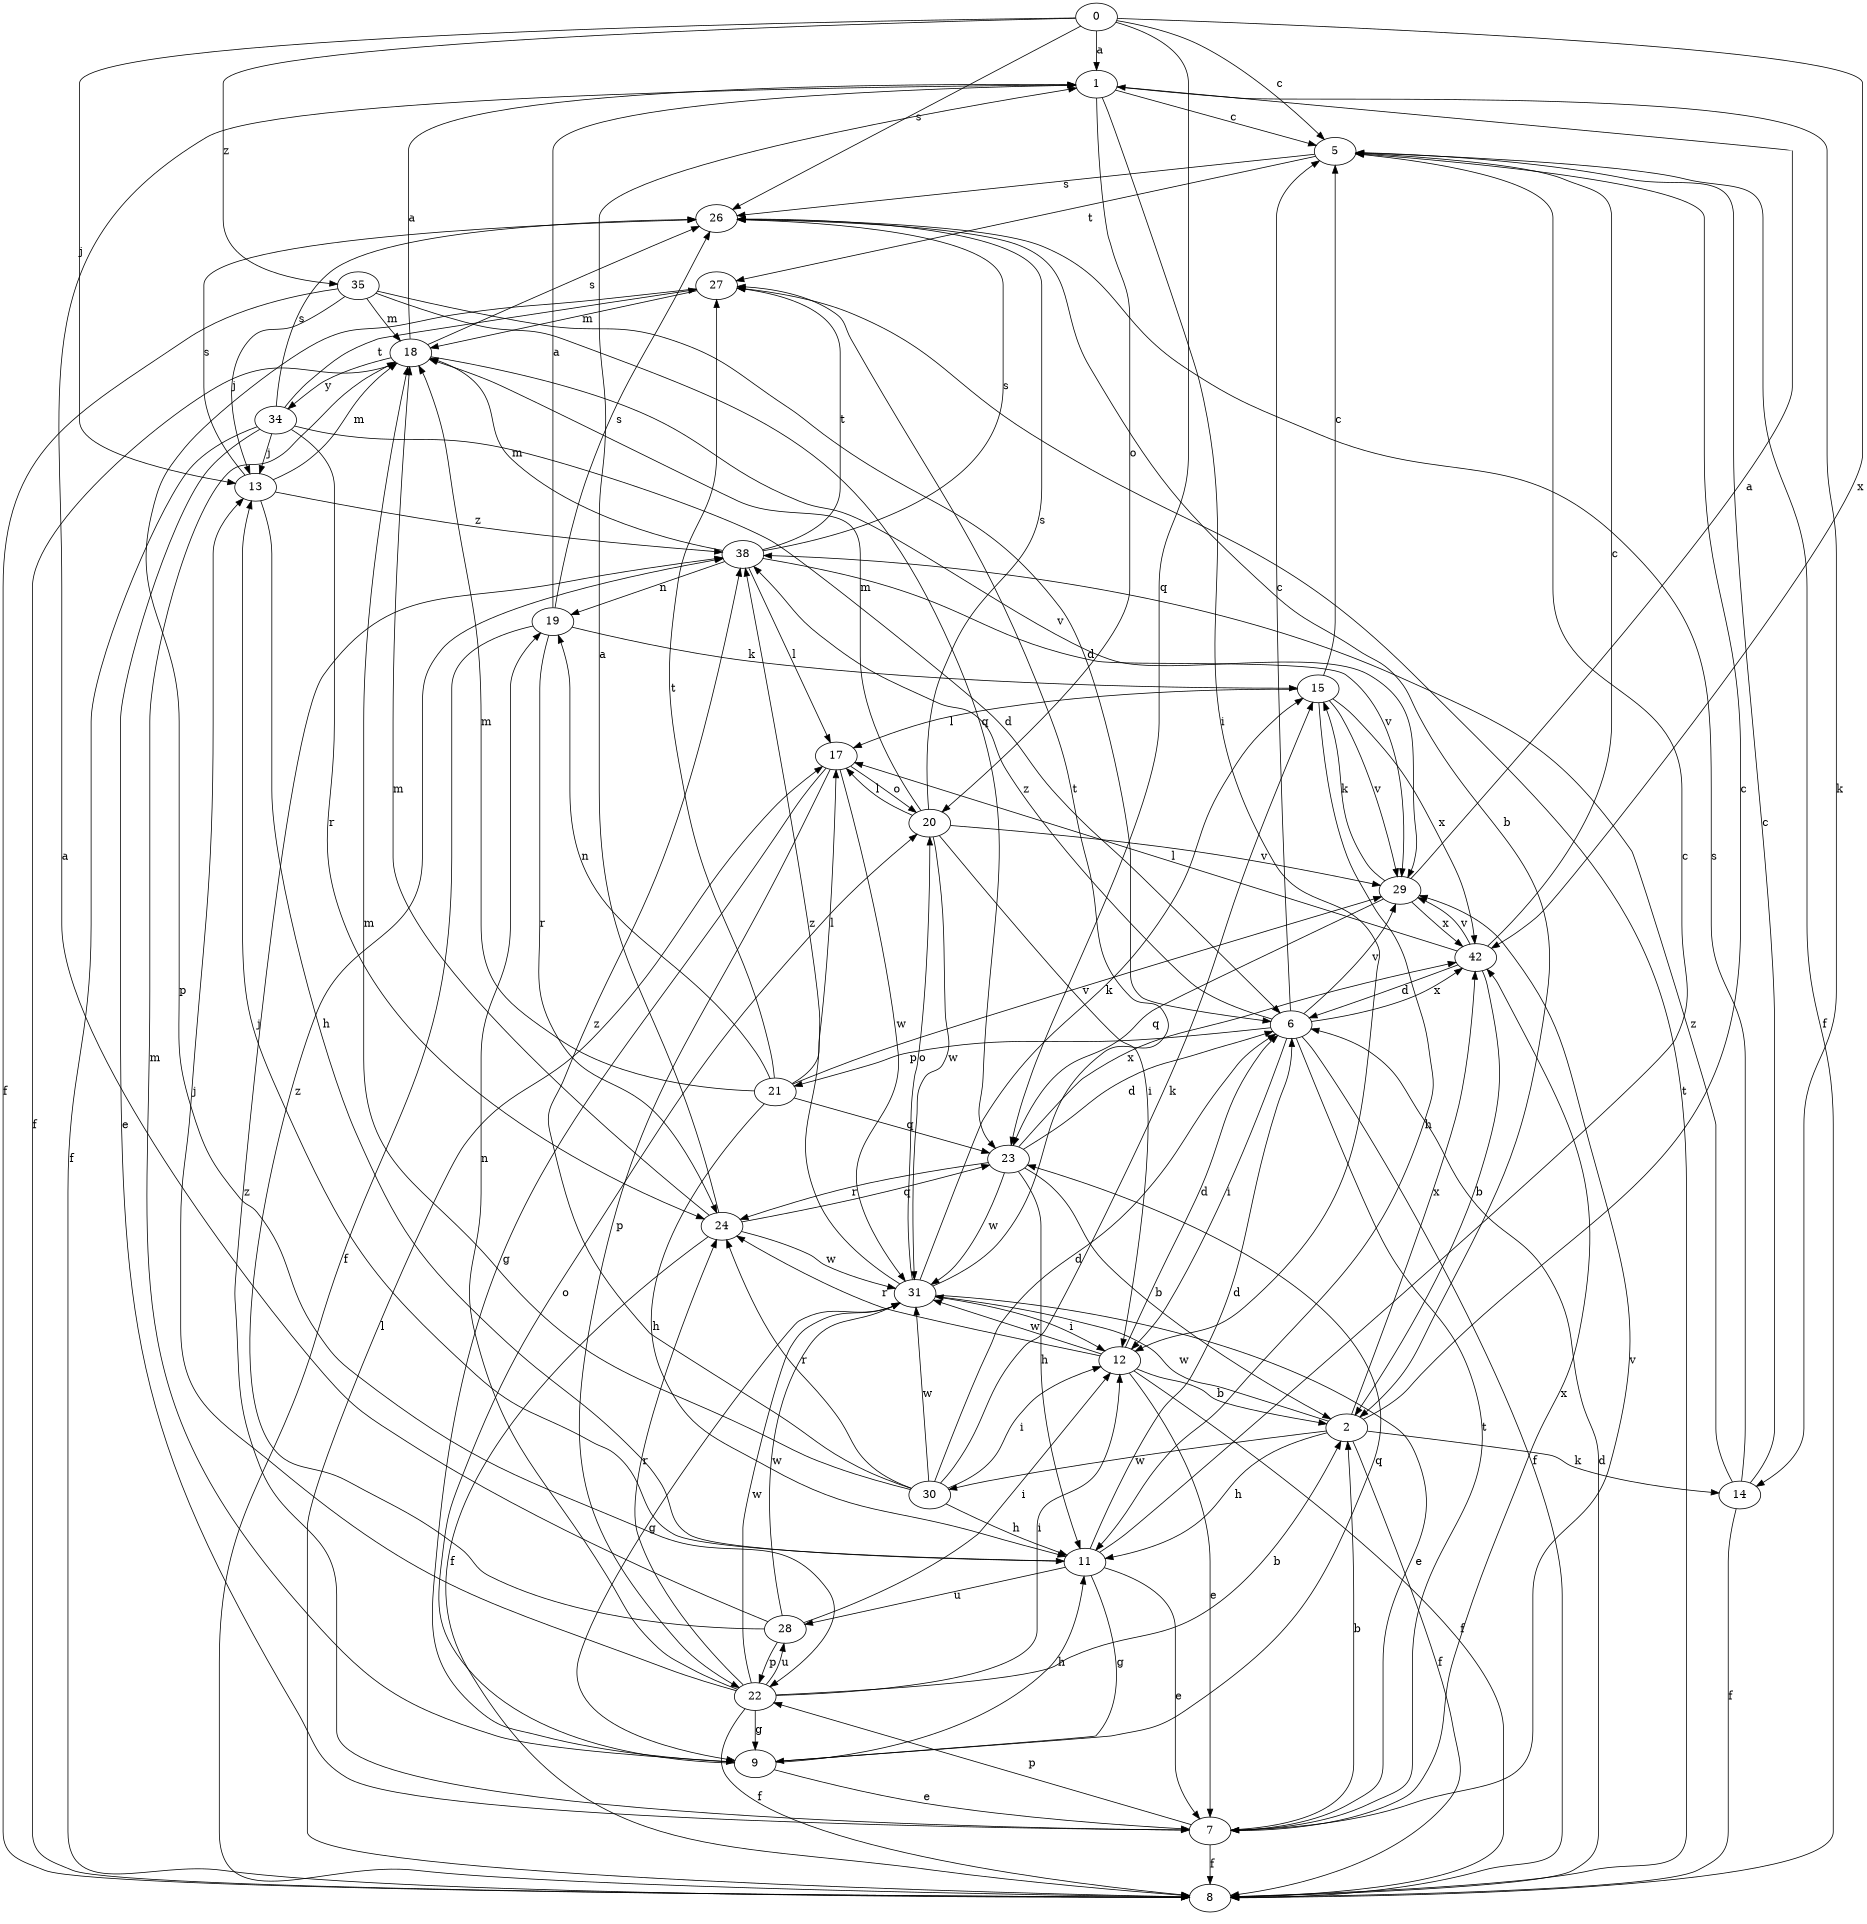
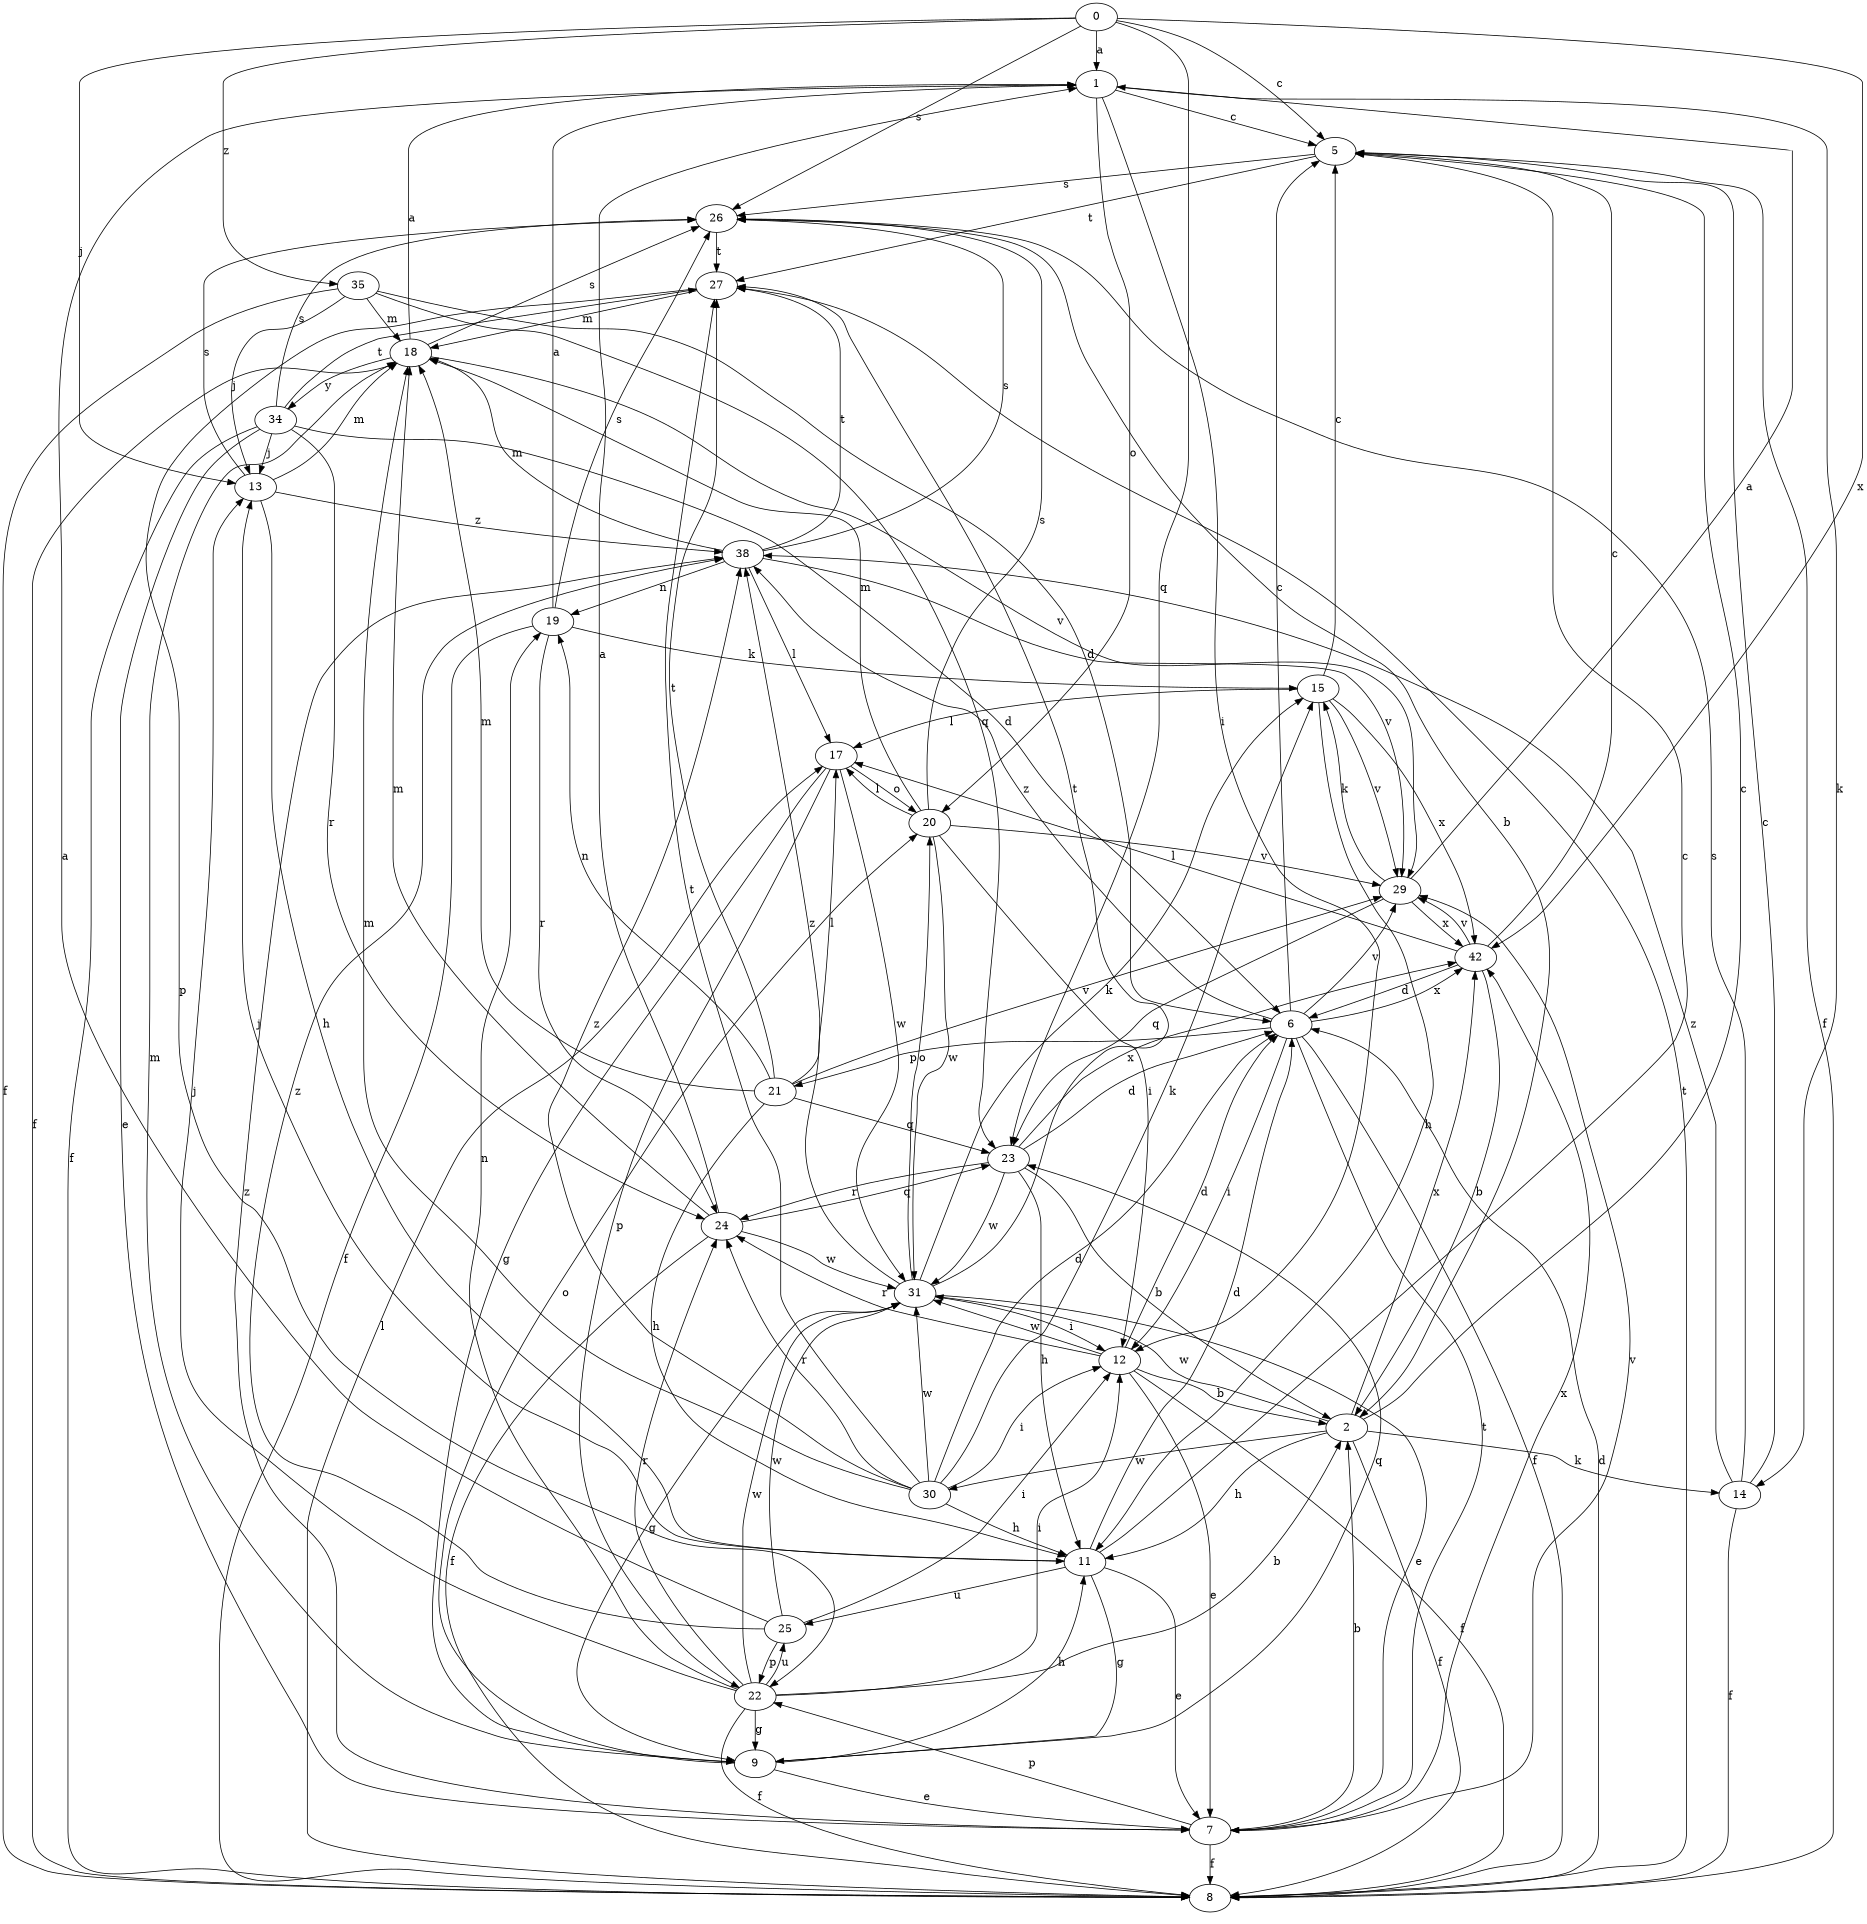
edge "26" -> "27": added, label "t"
edge "30" -> "27": added, label "t"
node "28": label "28" -> "25"
